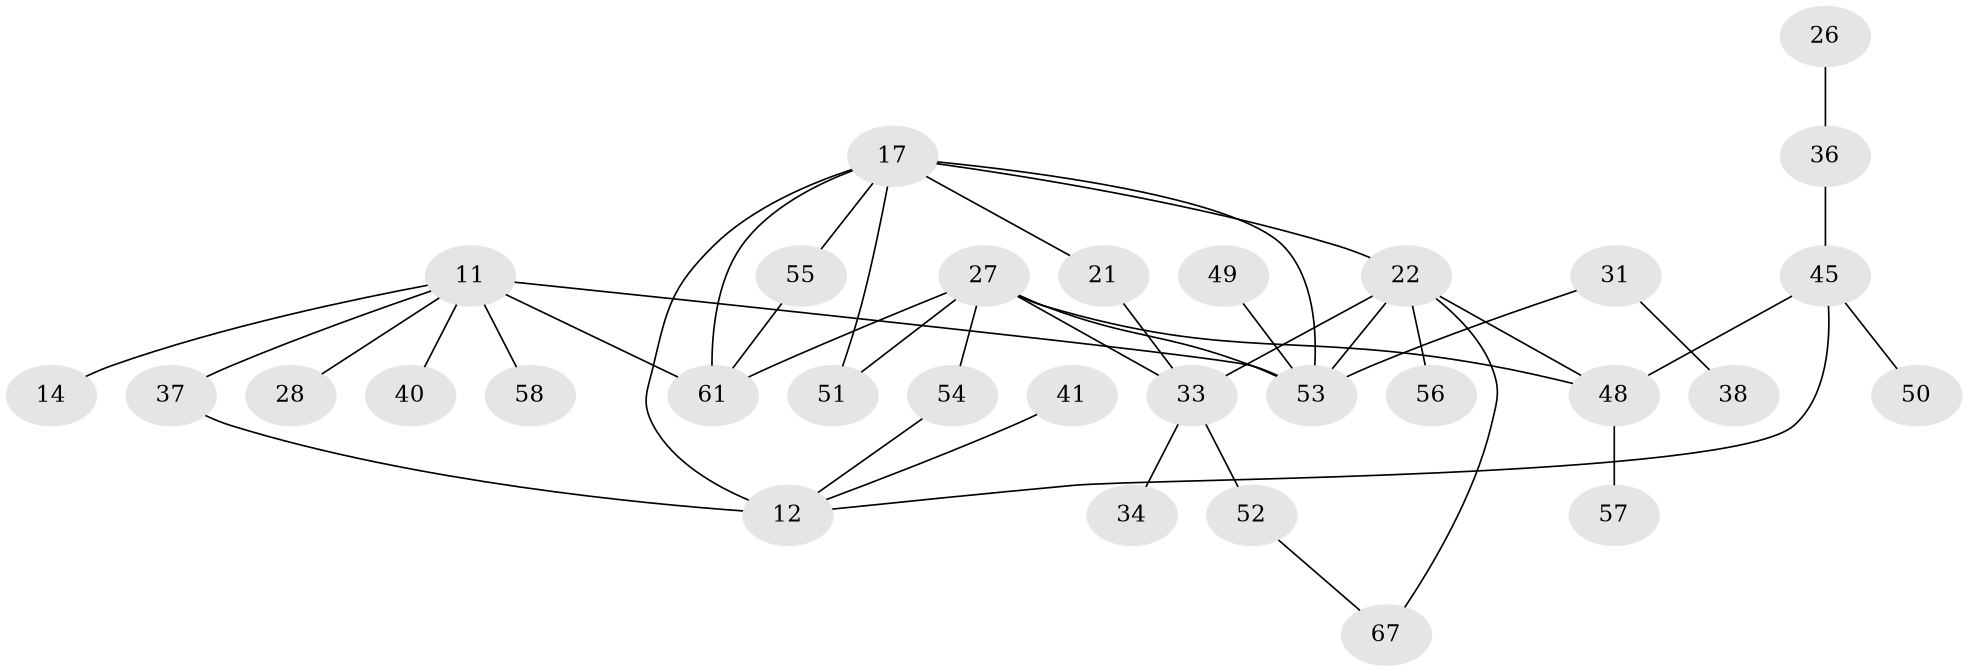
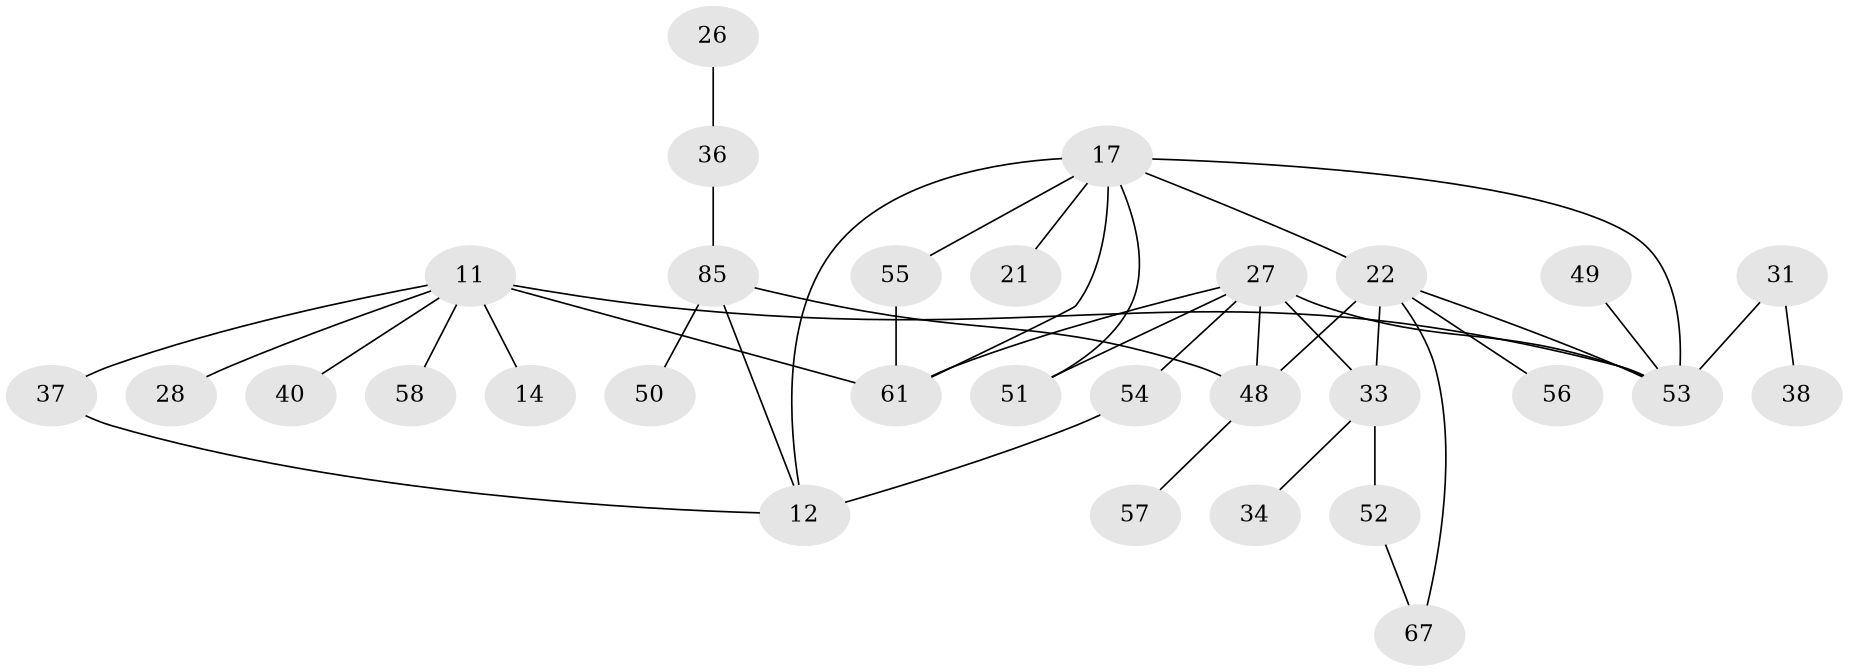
node "45": label "45" -> "85"
edge "21" -- "33": removed
node "41": removed
